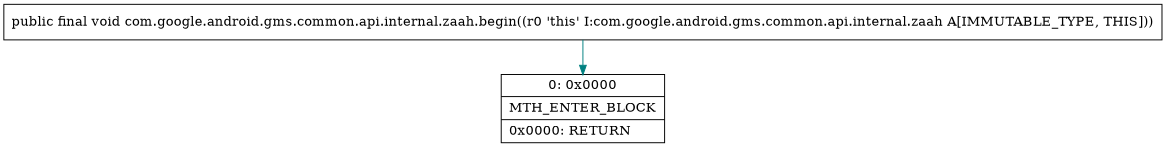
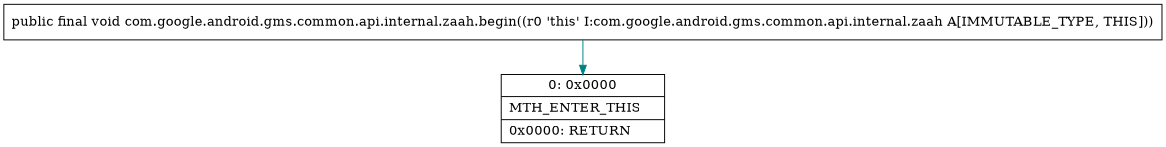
node "0: 0x0000": text "MTH_ENTER_BLOCK" -> "MTH_ENTER_THIS"
